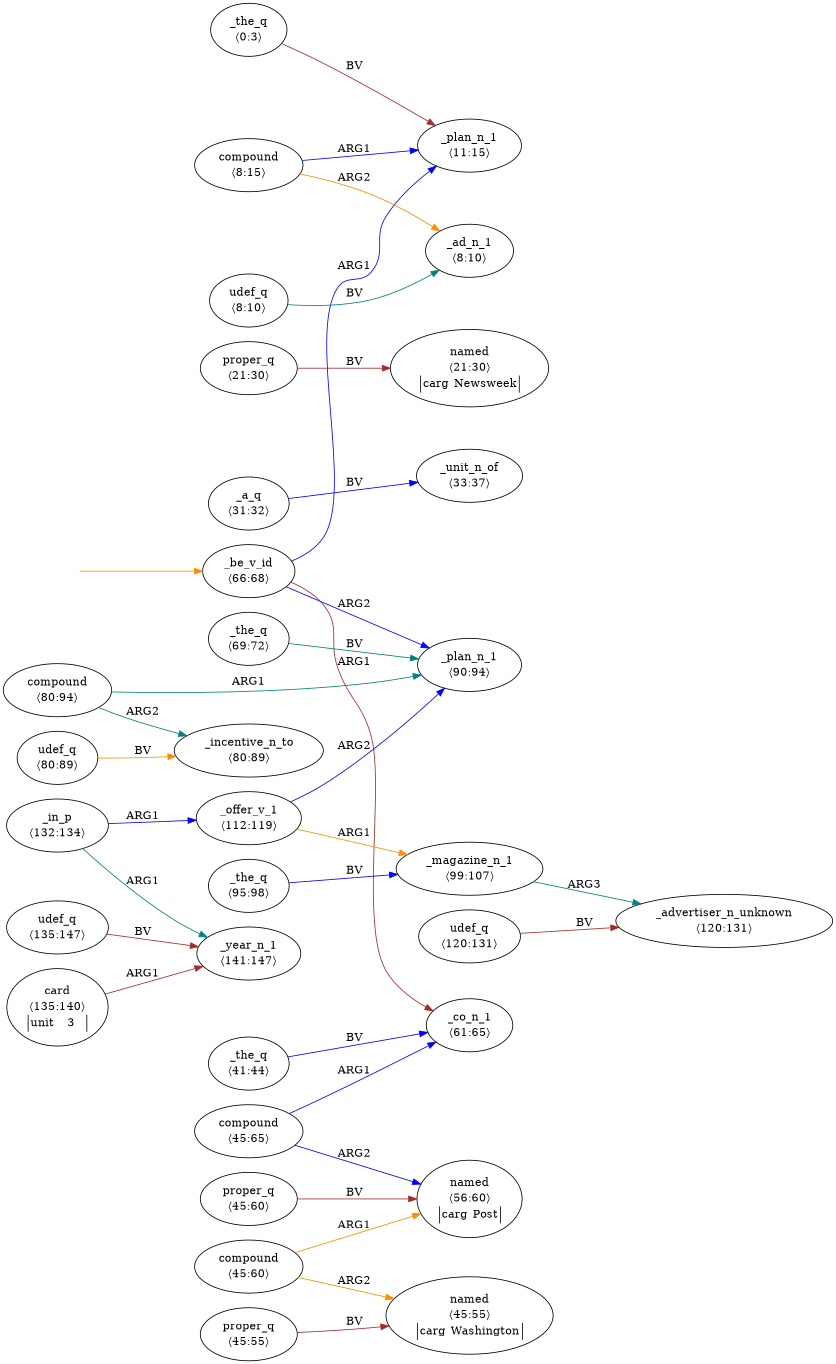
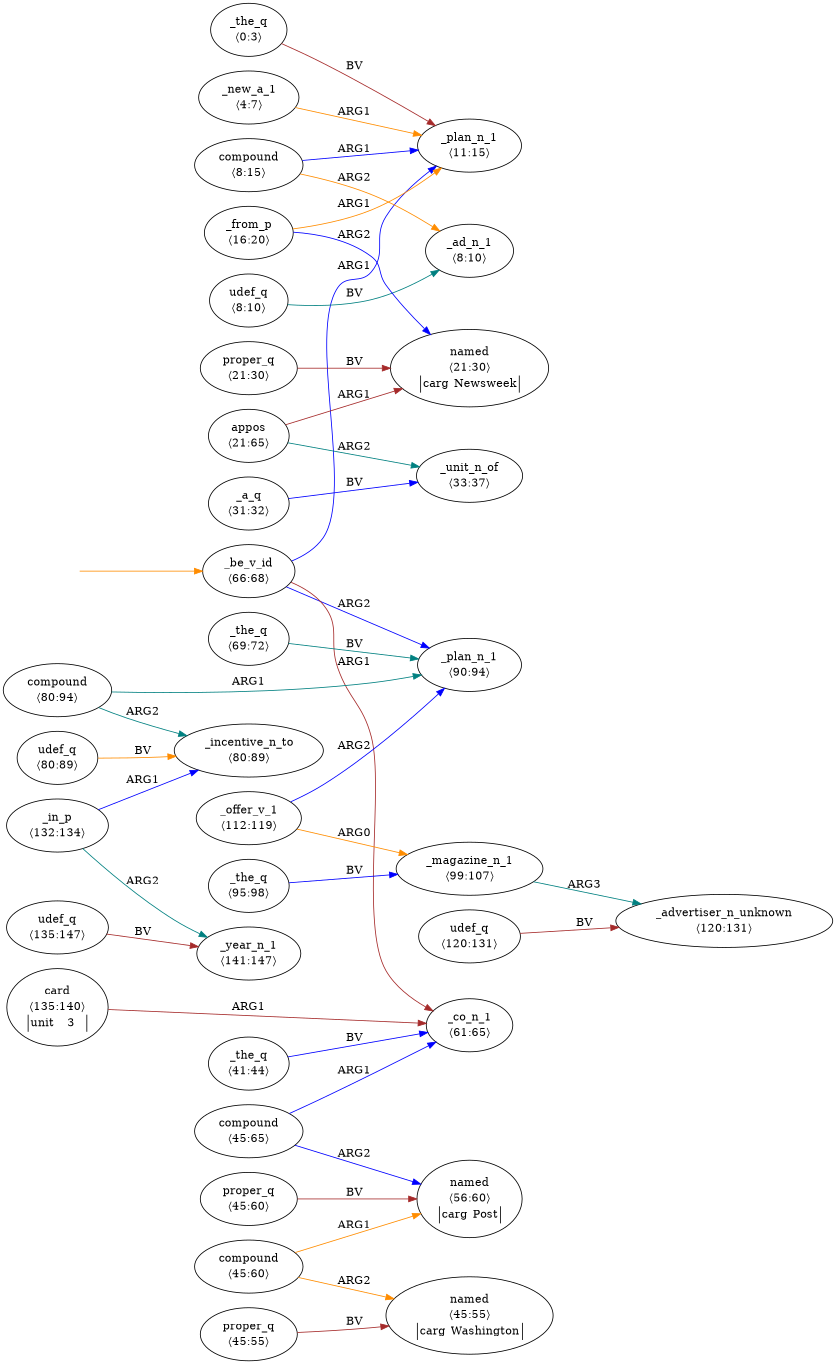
node "_new_a_1": added
node "_from_p": added
node "appos": added
edge "_in_p" -> "_offer_v_1": now "_in_p" -> "_incentive_n_to"
edge "_offer_v_1" -> "_magazine_n_1": label "ARG1" -> "ARG0"
edge "_in_p" -> "_year_n_1": label "ARG1" -> "ARG2"
edge "card" -> "_year_n_1": now "card" -> "_co_n_1"
